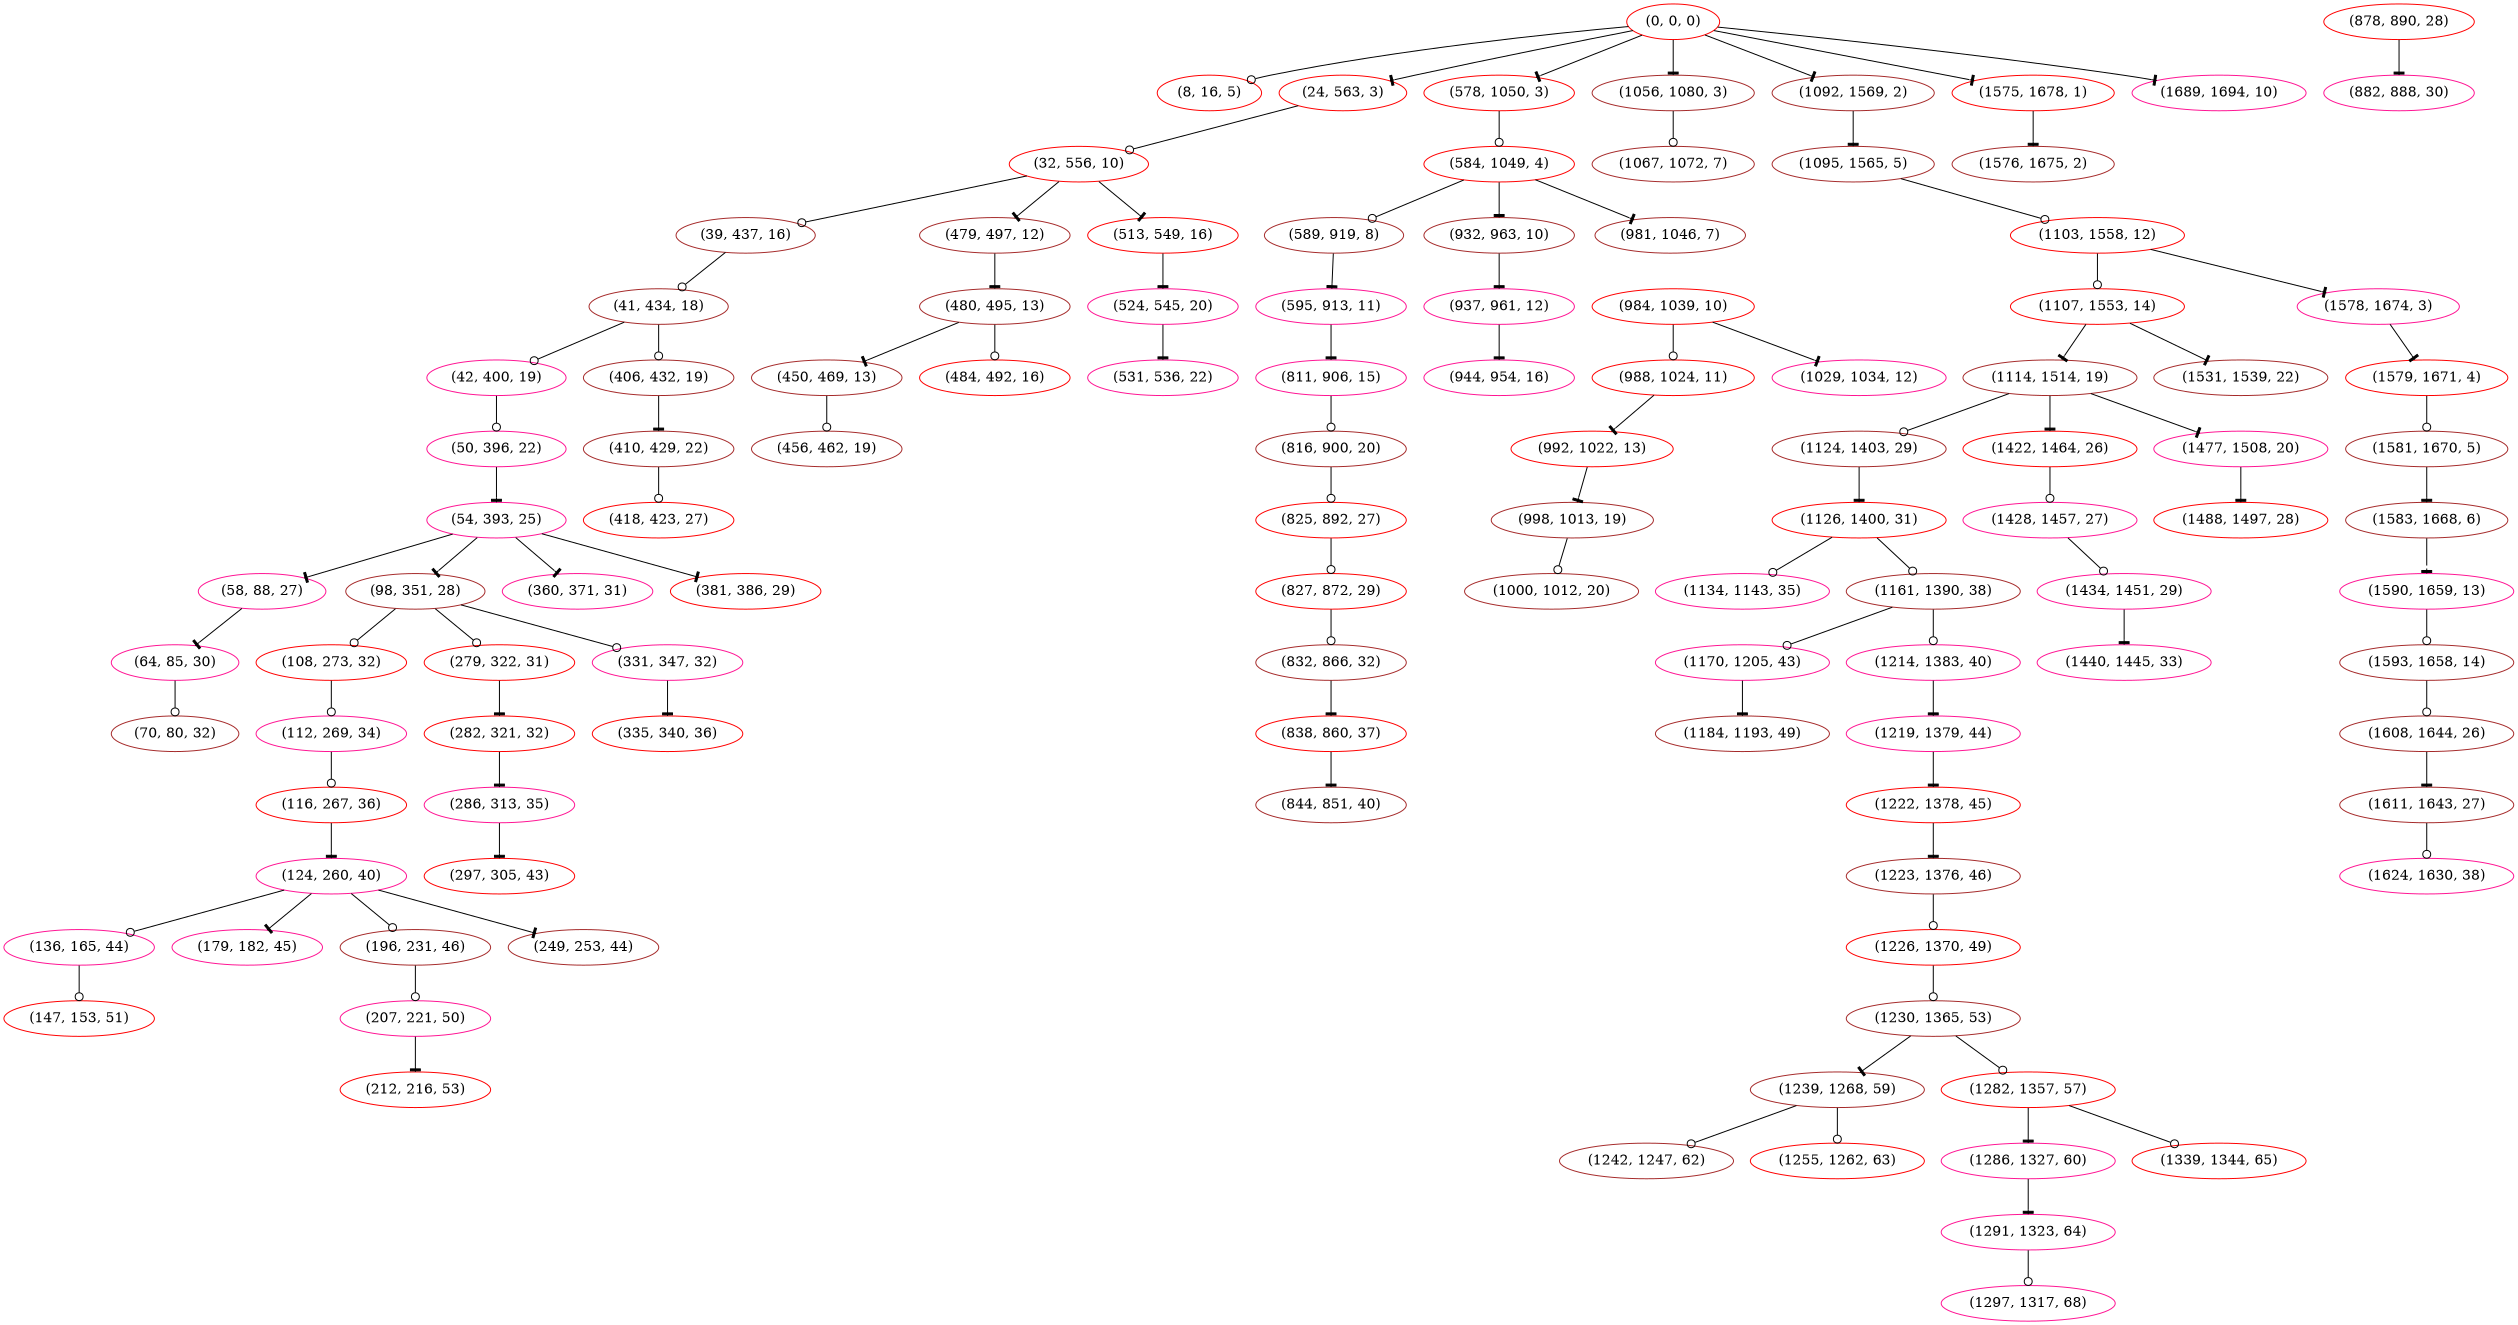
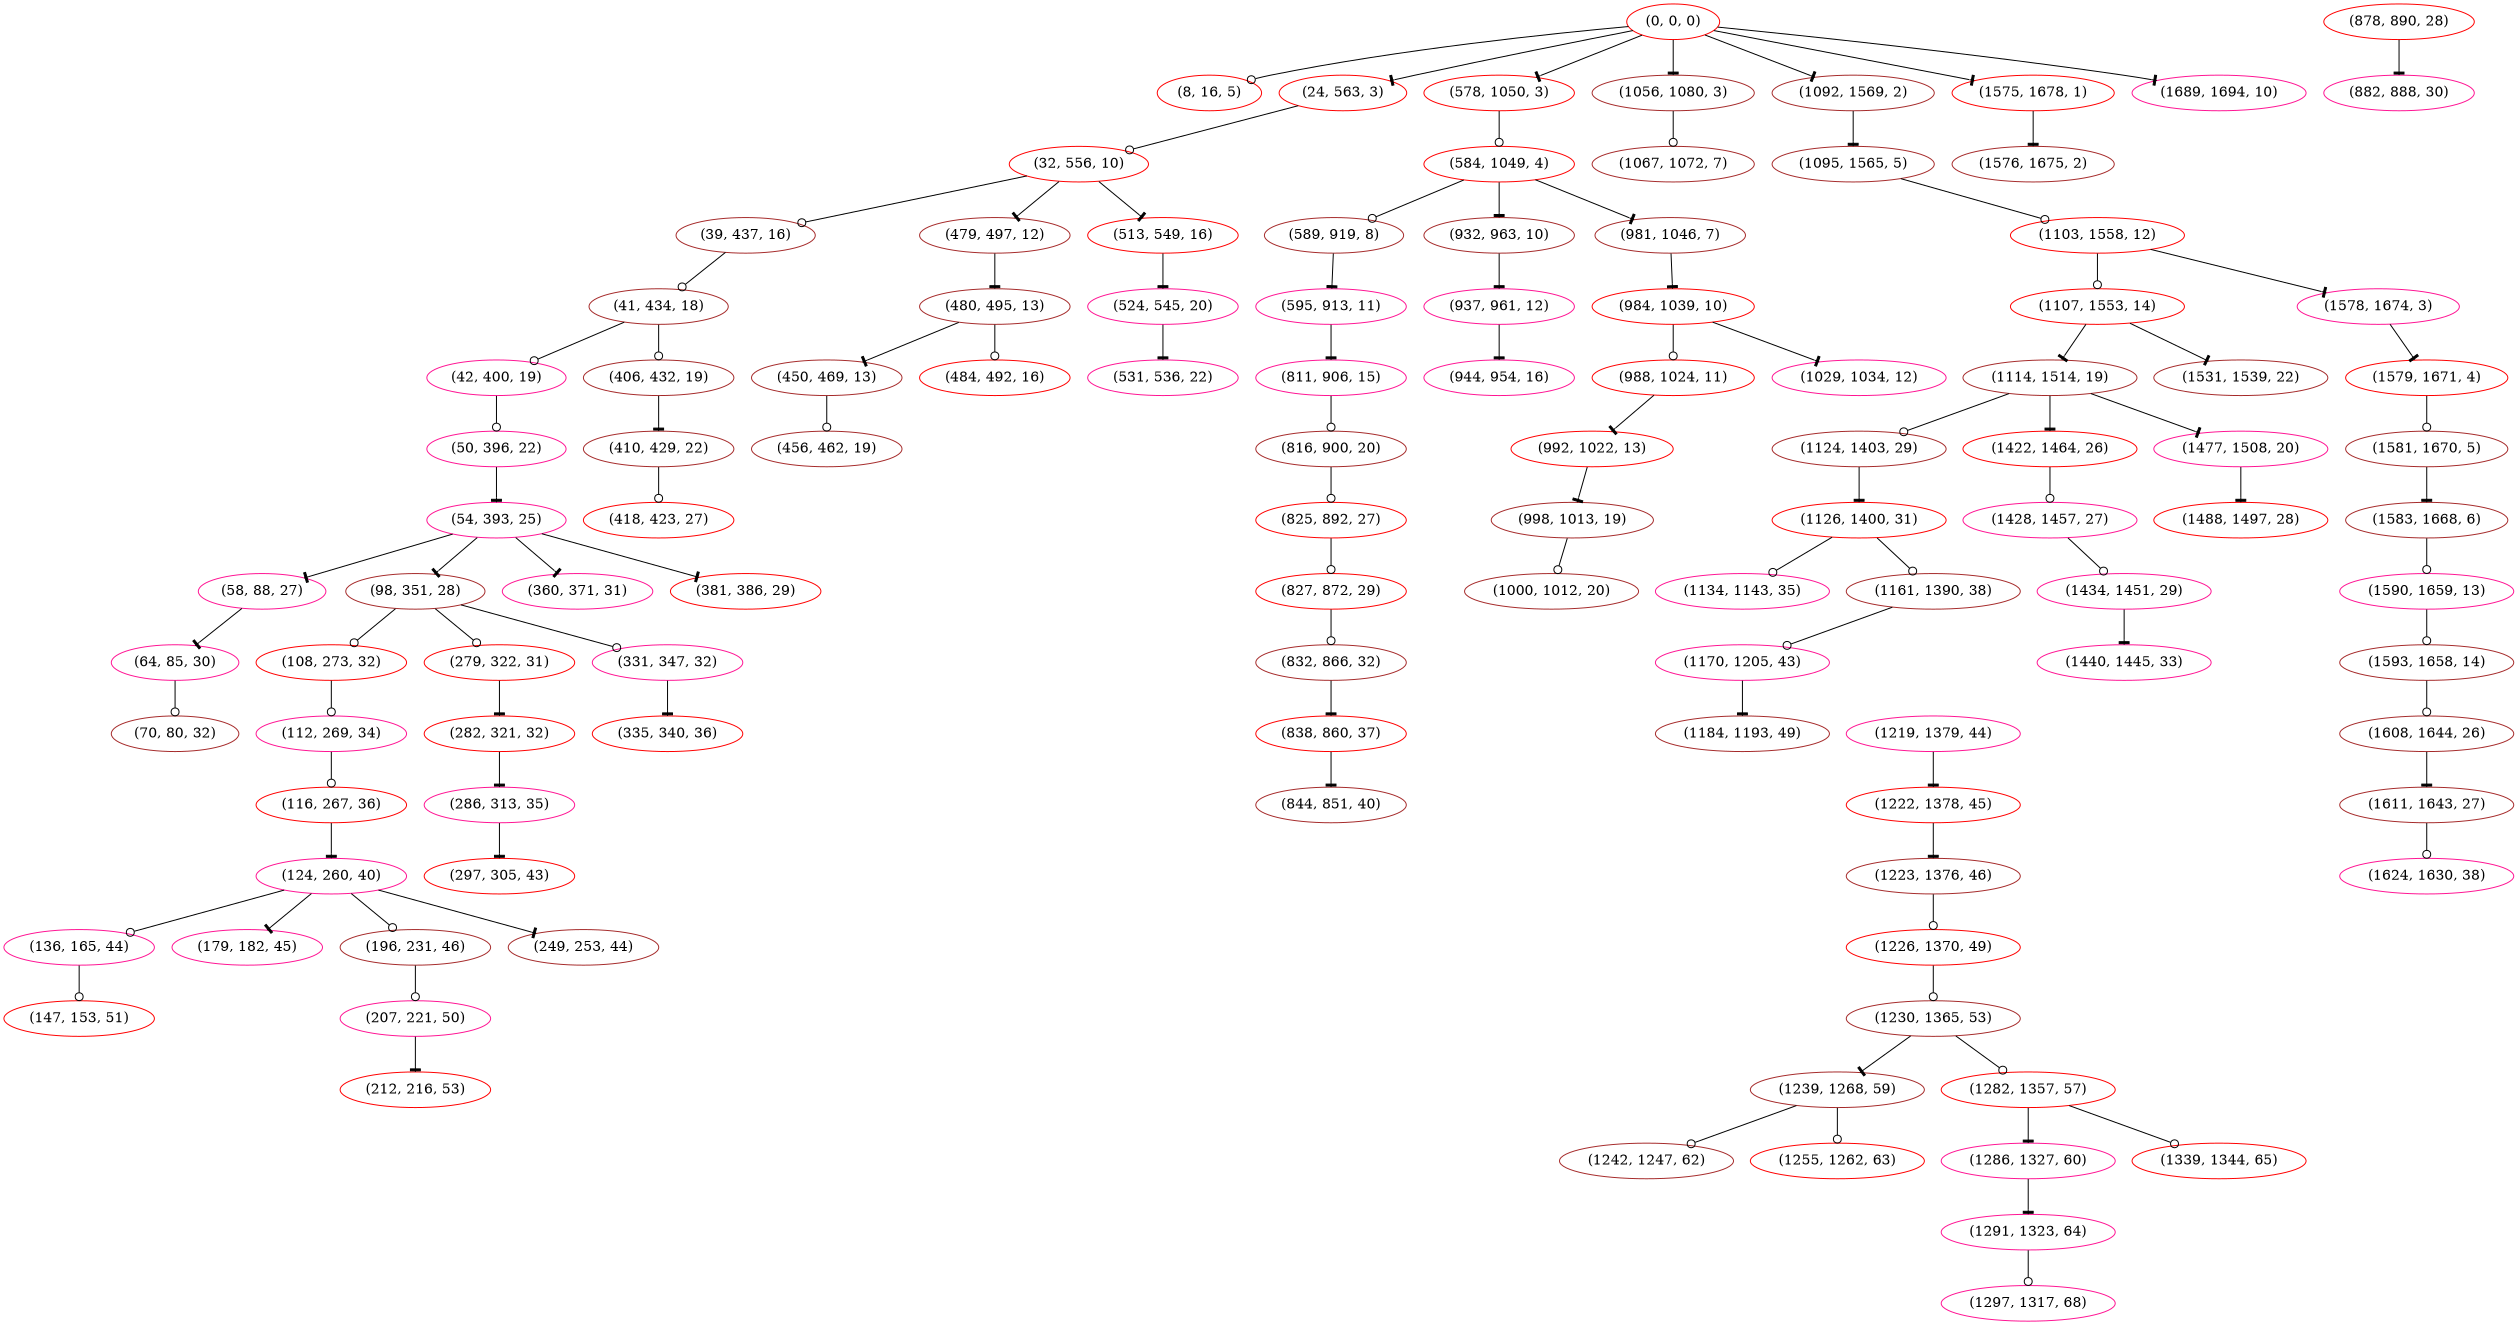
edge "(981, 1046, 7)" -> "(984, 1039, 10)": added
edge "(1583, 1668, 6)" -> "(1590, 1659, 13)": arrowhead tee -> odot
node "(1214, 1383, 40)": removed
